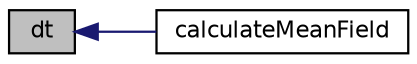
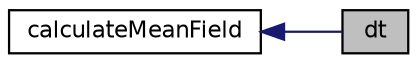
edge "calculateMeanField" -> "dt": reversed
